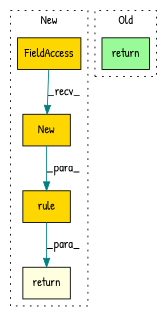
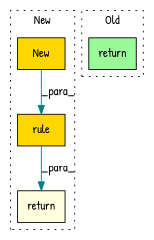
node "FieldAccess": removed
